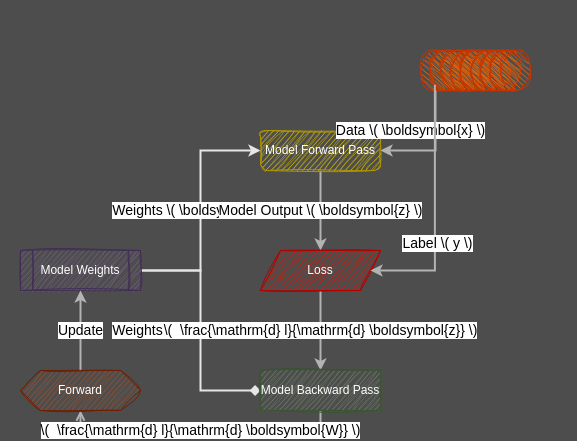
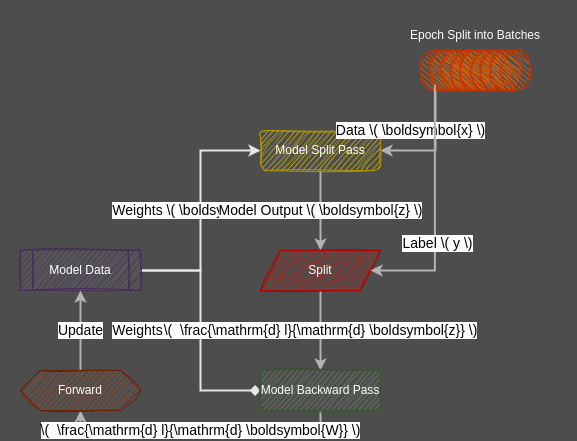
node "Epoch Split into Batches": added
node "Model Forward Pass": label "Model Forward Pass" -> "Model Split Pass"
node "Model Weights": label "Model Weights" -> "Model Data"
node "Loss": label "Loss" -> "Split"
edge "Model Backward Pass" -> "Forward": arrowhead open -> classic
